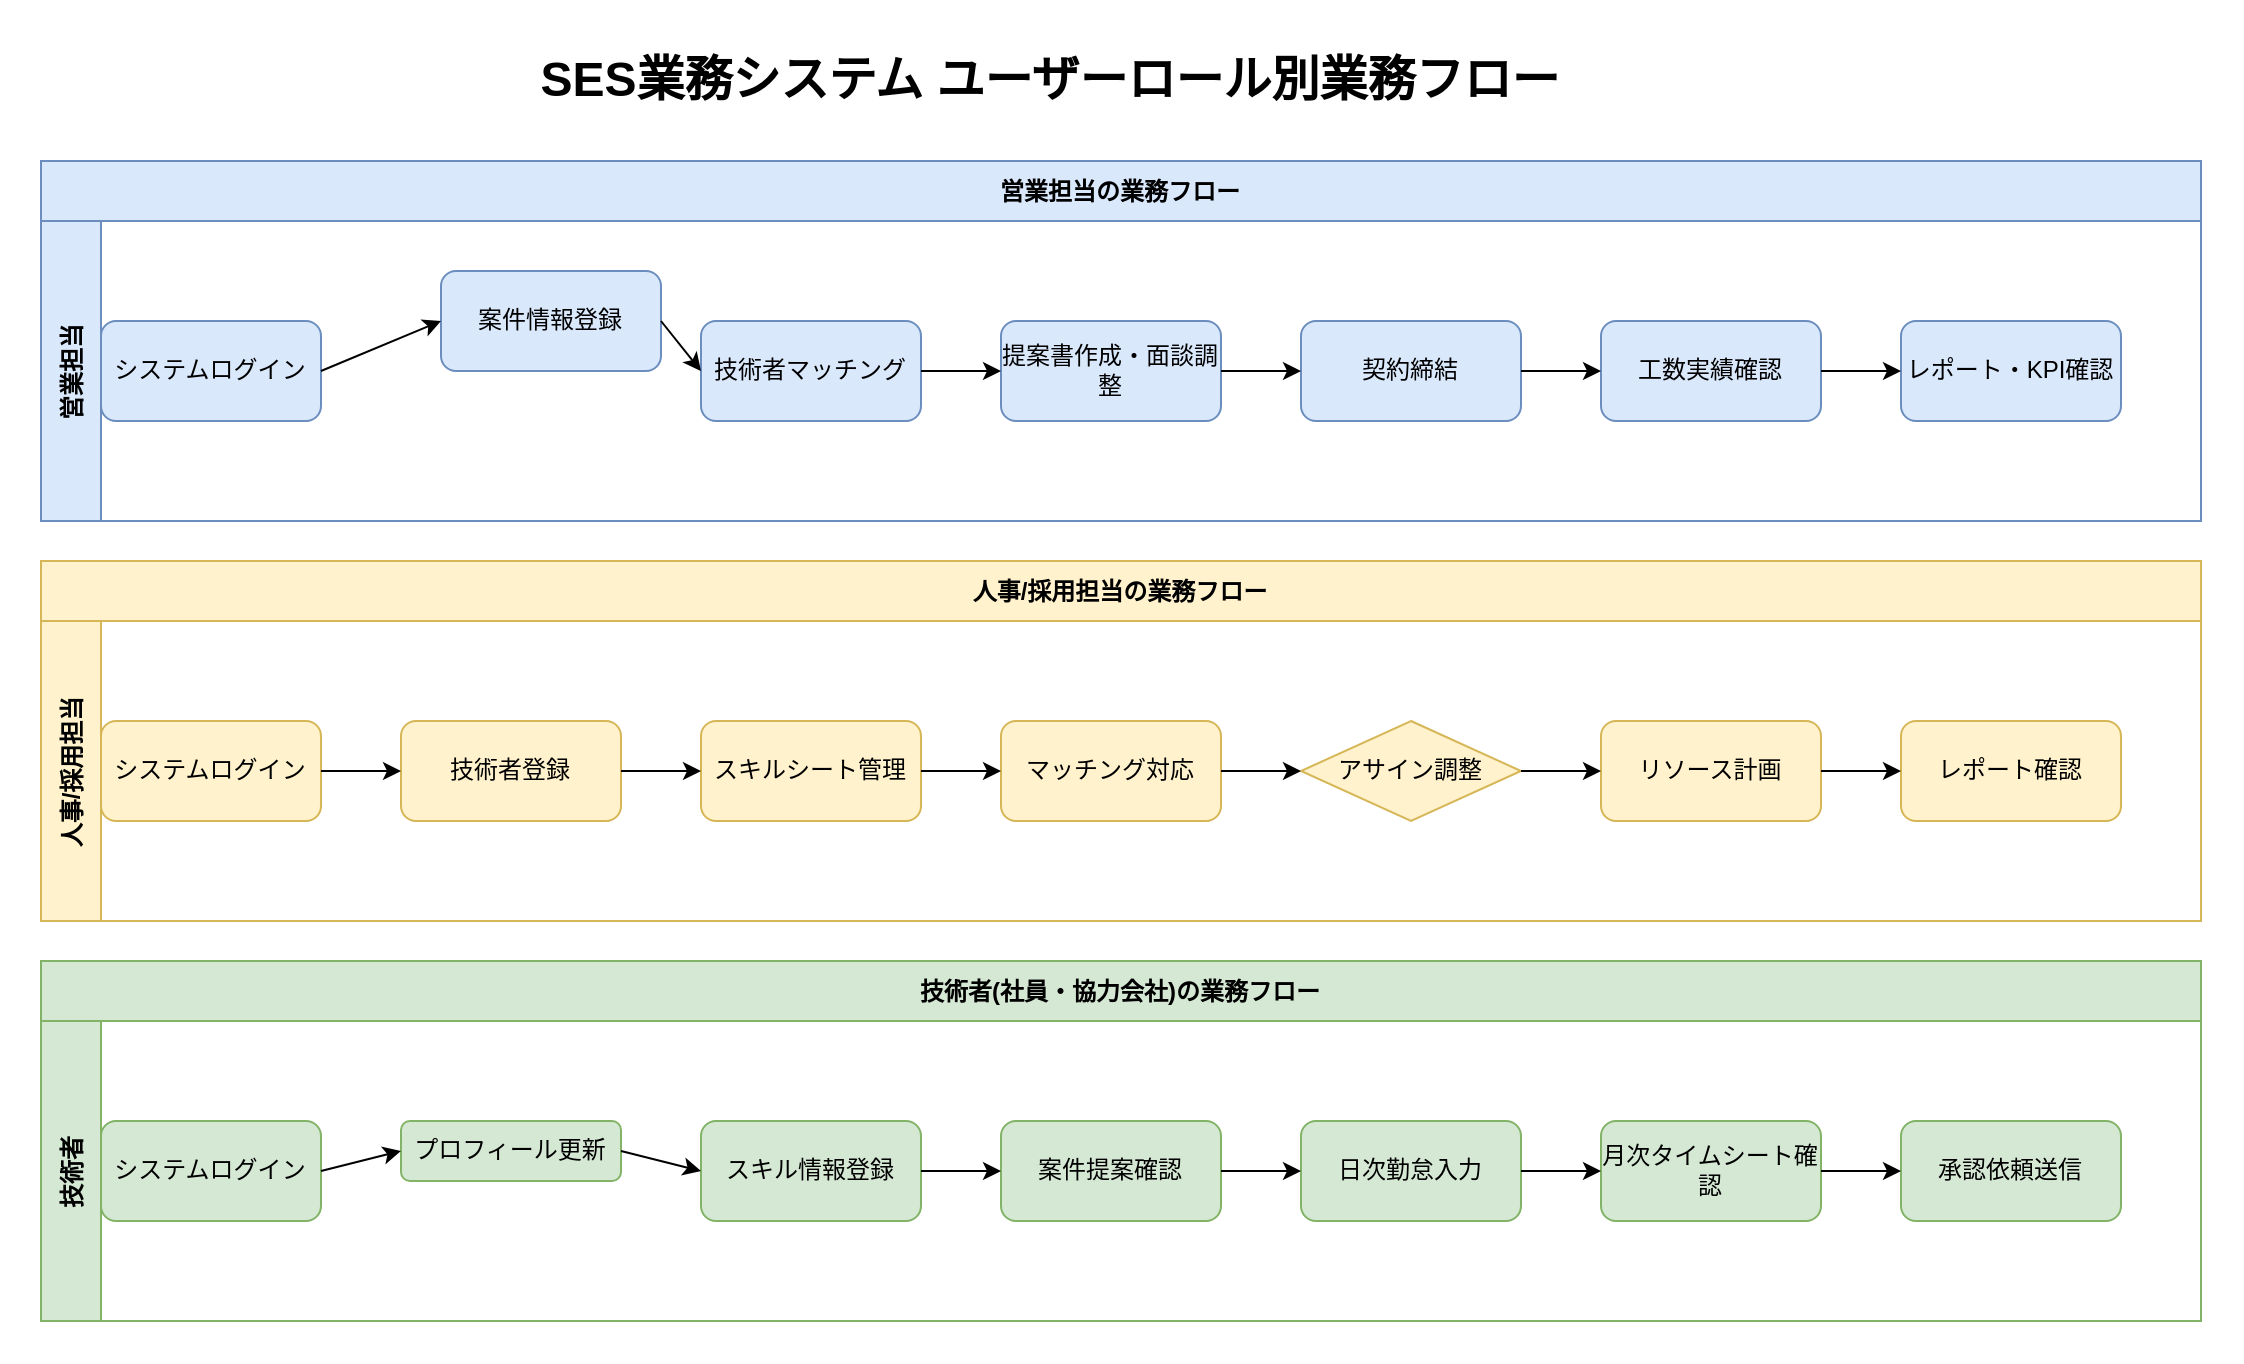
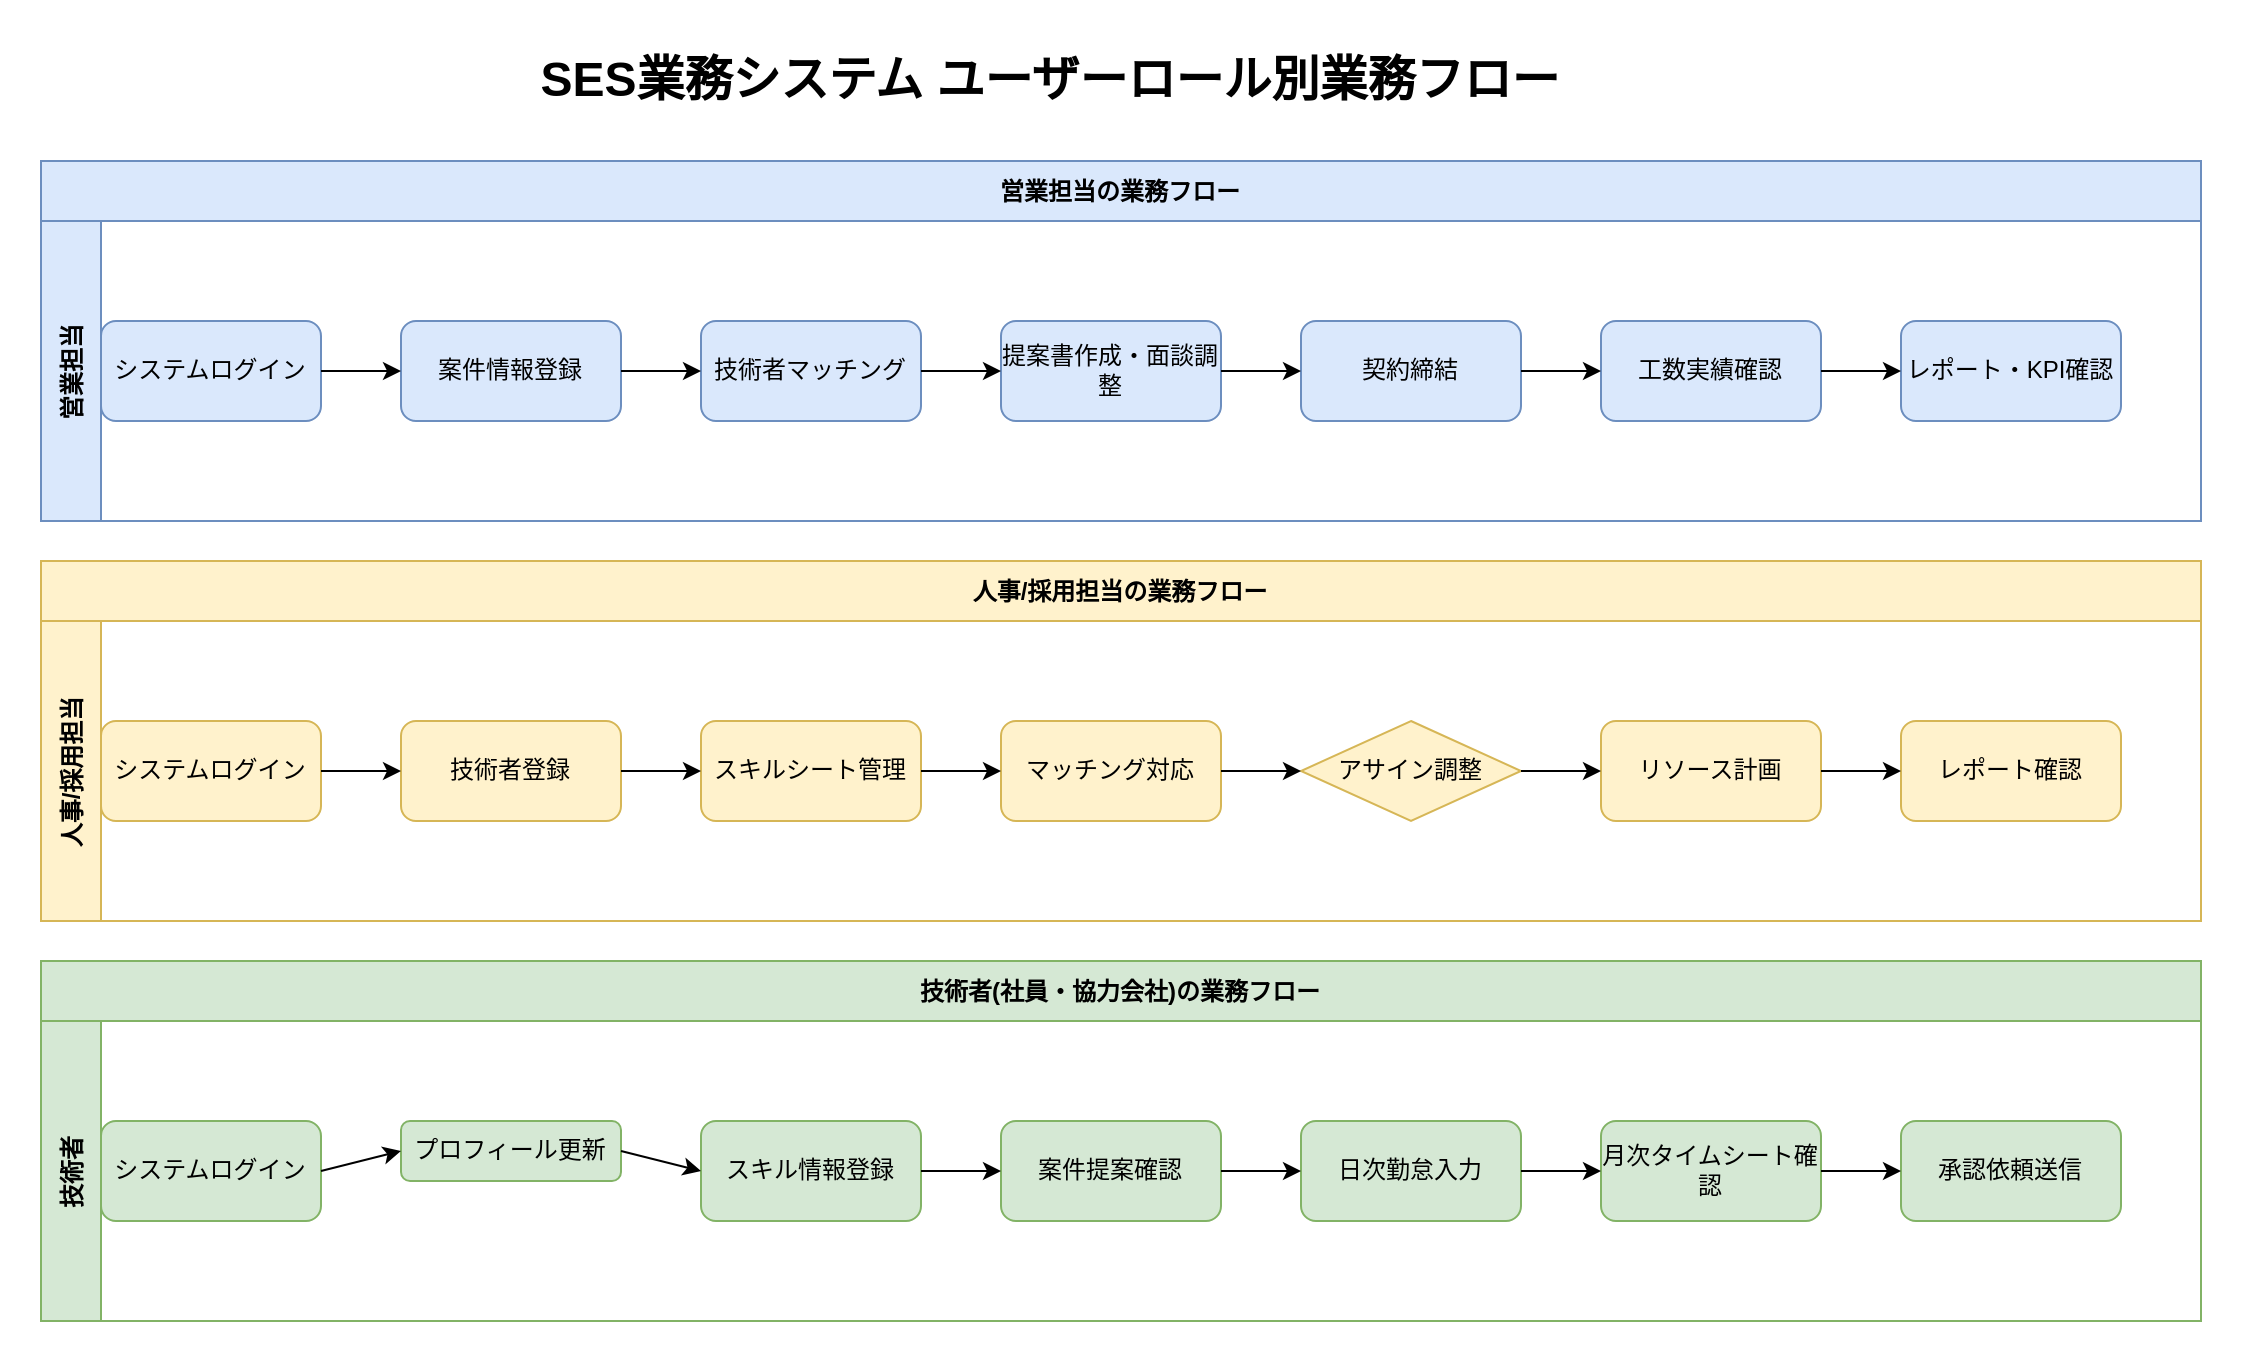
node "案件情報登録": moved (551, 321) -> (511, 371)
